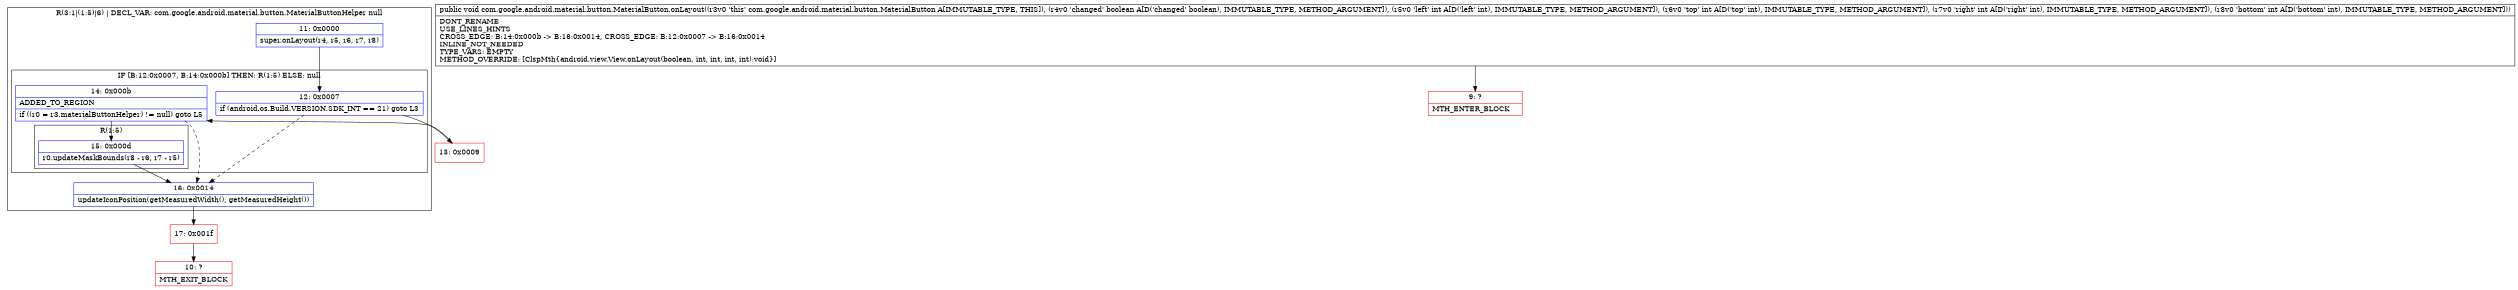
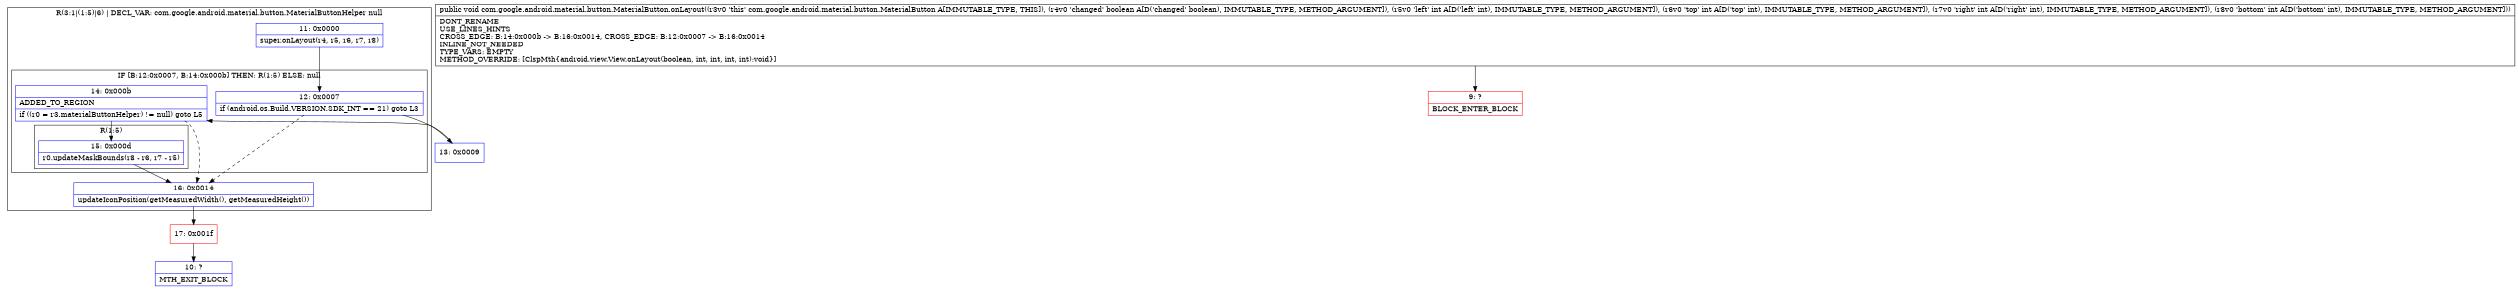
node "9: ?": text "MTH_ENTER_BLOCK" -> "BLOCK_ENTER_BLOCK"
node "13: 0x0009": color red -> blue
node "10: ?": color red -> blue
